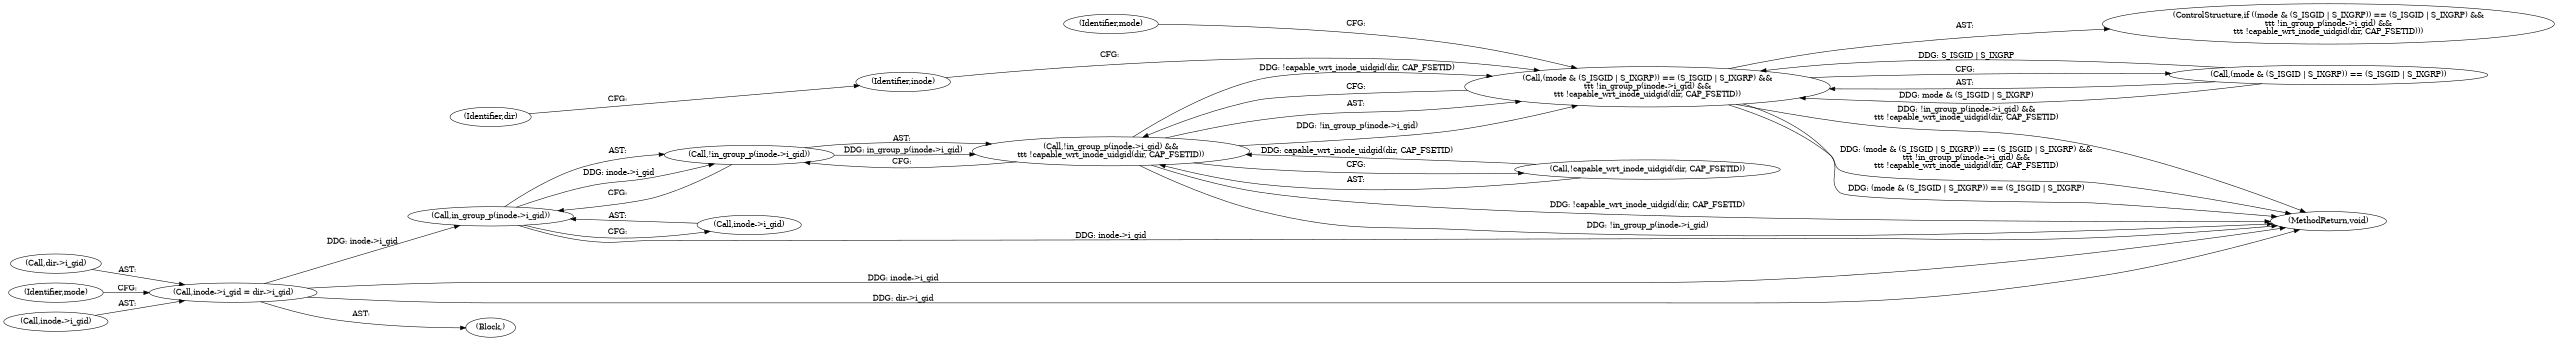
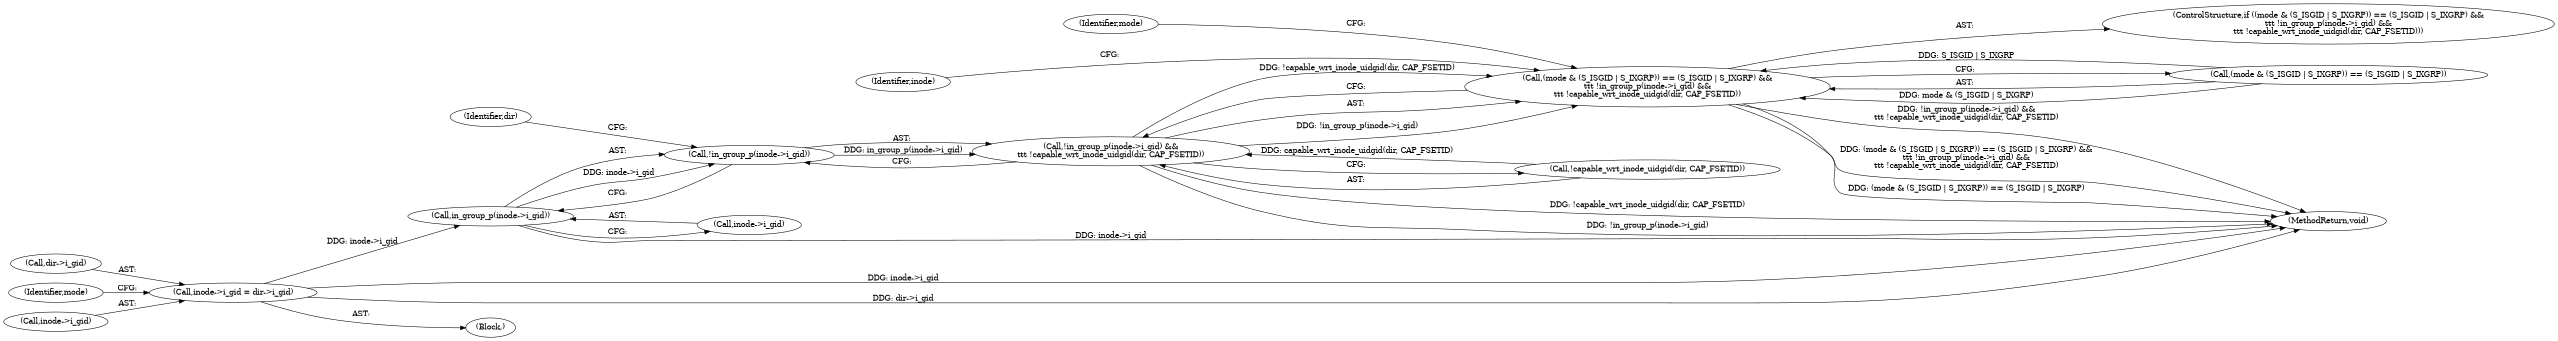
edge "(Identifier,dir)" -> "(Identifier,inode)": now "(Identifier,dir)" -> "(Call,!in_group_p(inode->i_gid))"
